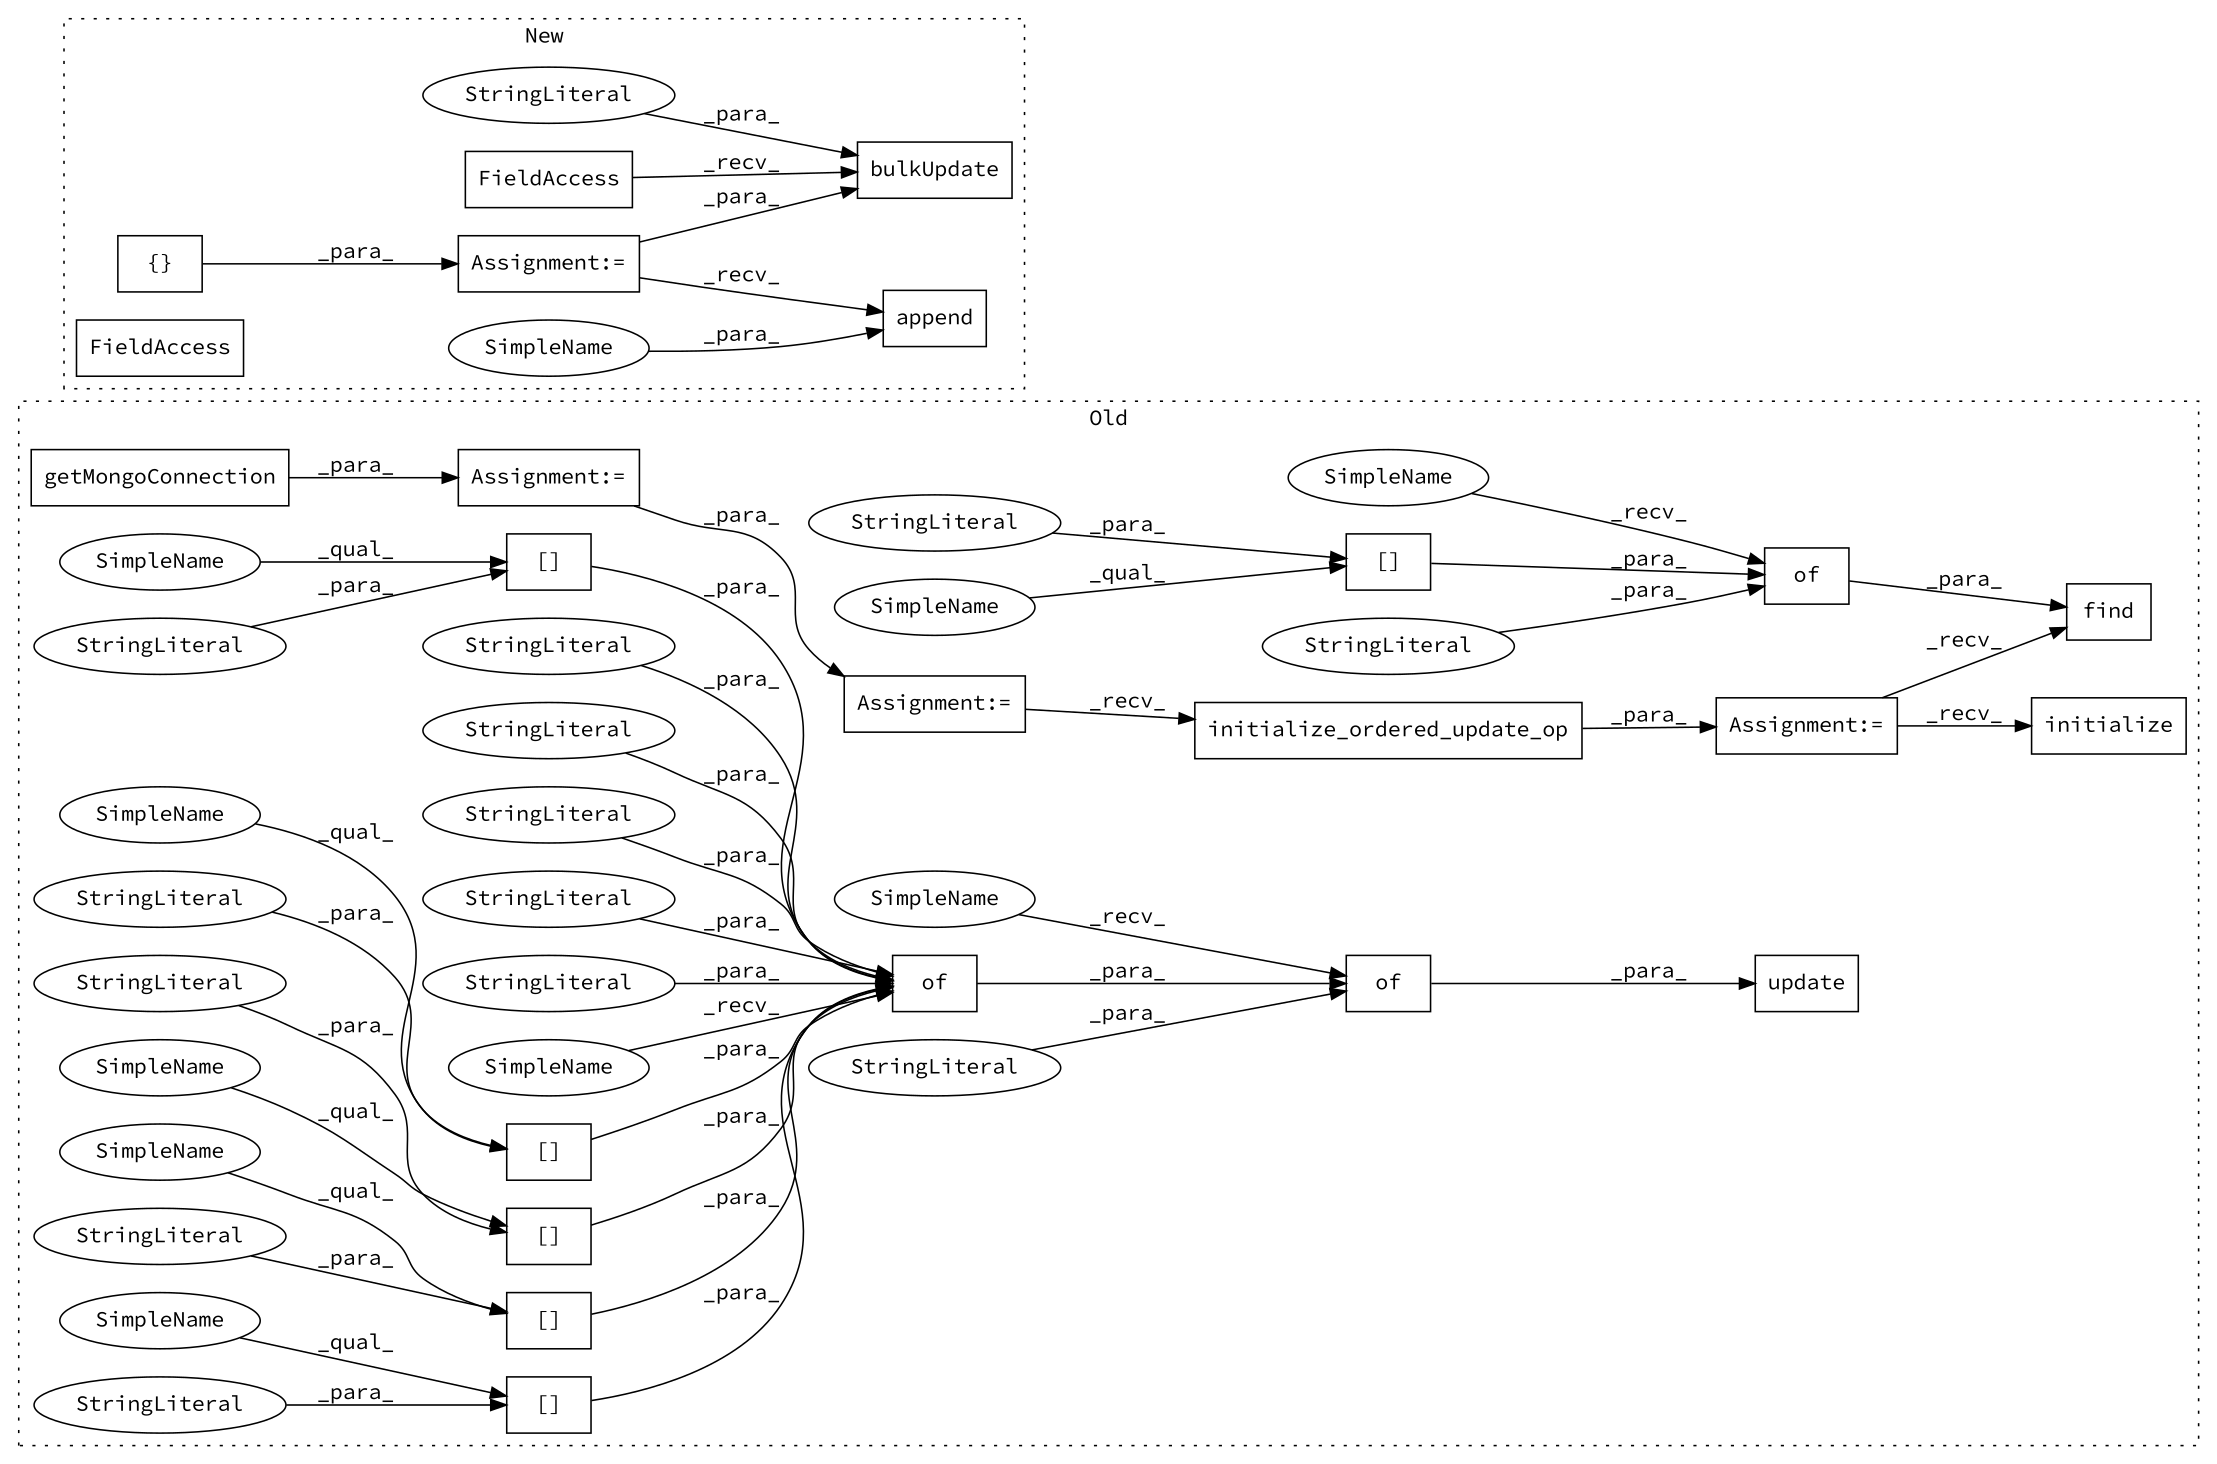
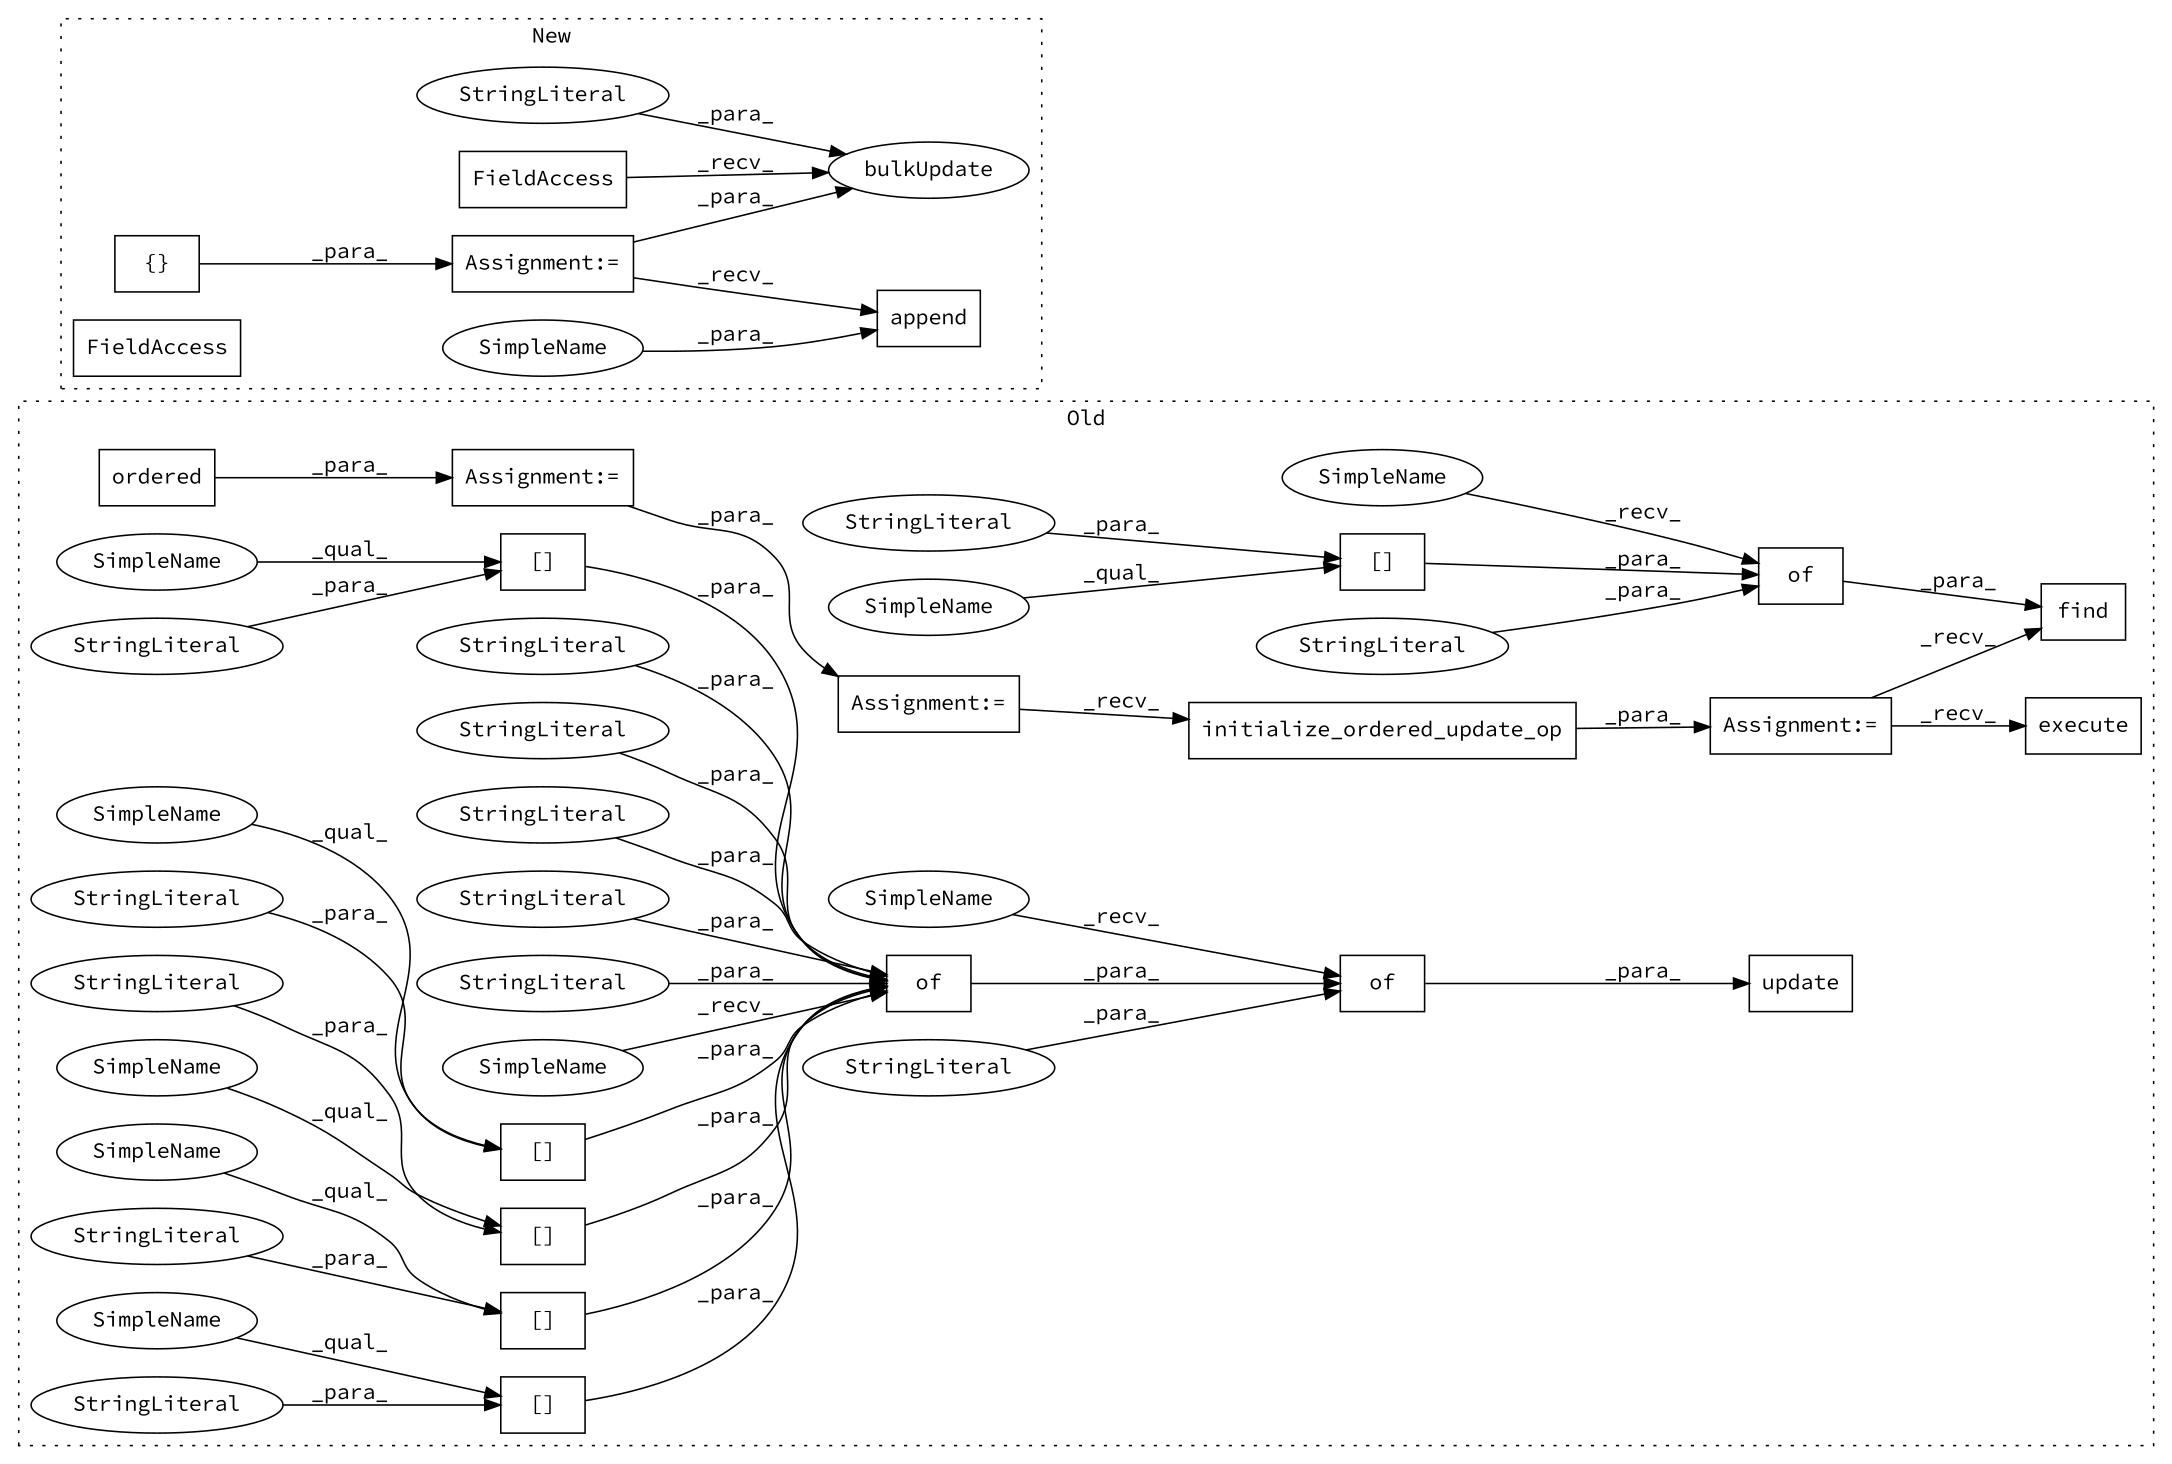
node "bulkUpdate": shape box -> ellipse
node "getMongoConnection": label "getMongoConnection" -> "ordered"
node "initialize": label "initialize" -> "execute"
